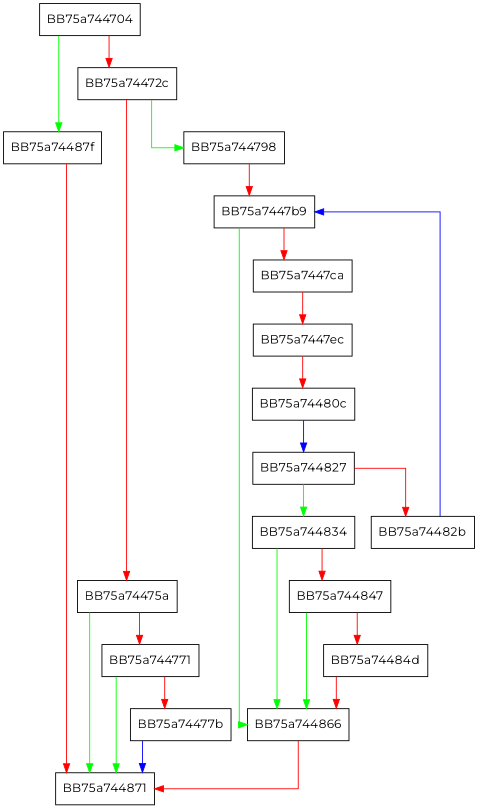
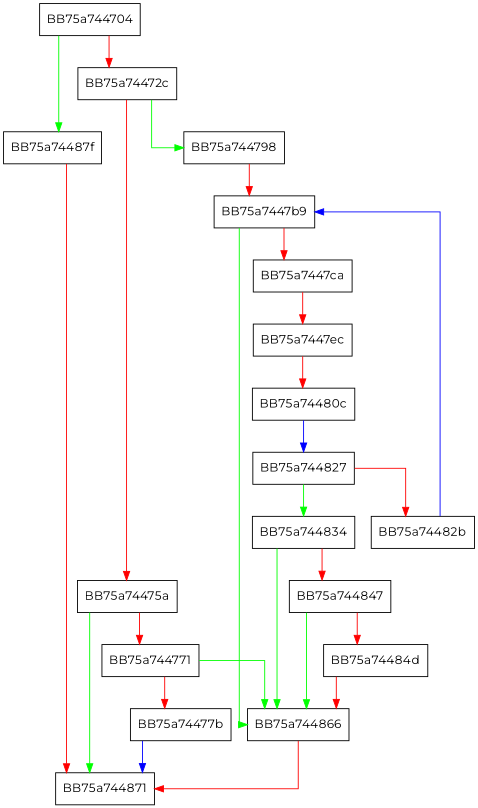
edge "BB75a744771" -> "BB75a744871": now "BB75a744771" -> "BB75a744866"
